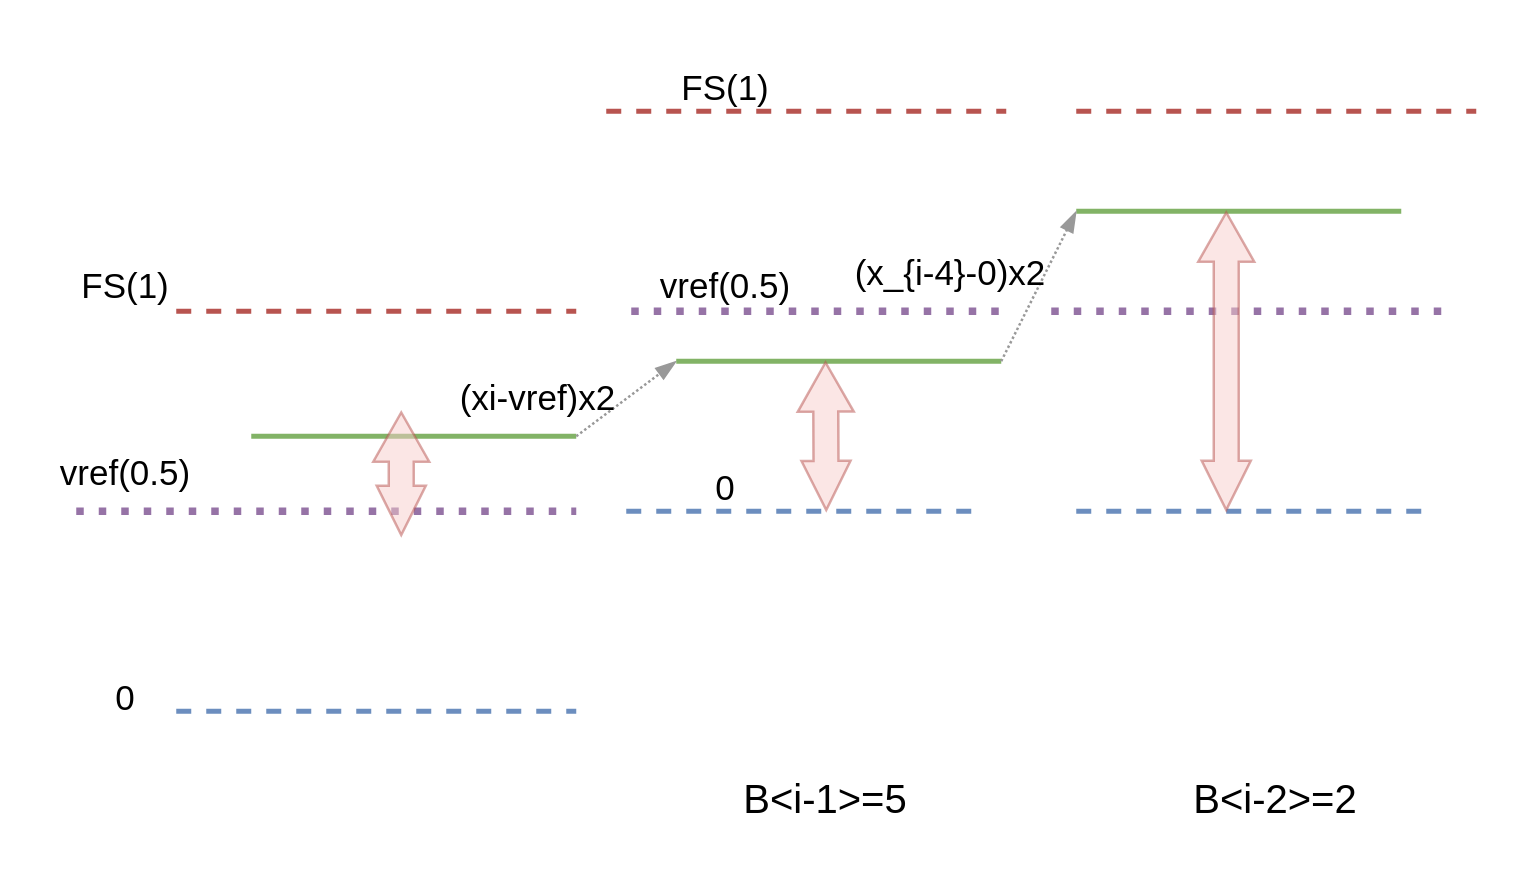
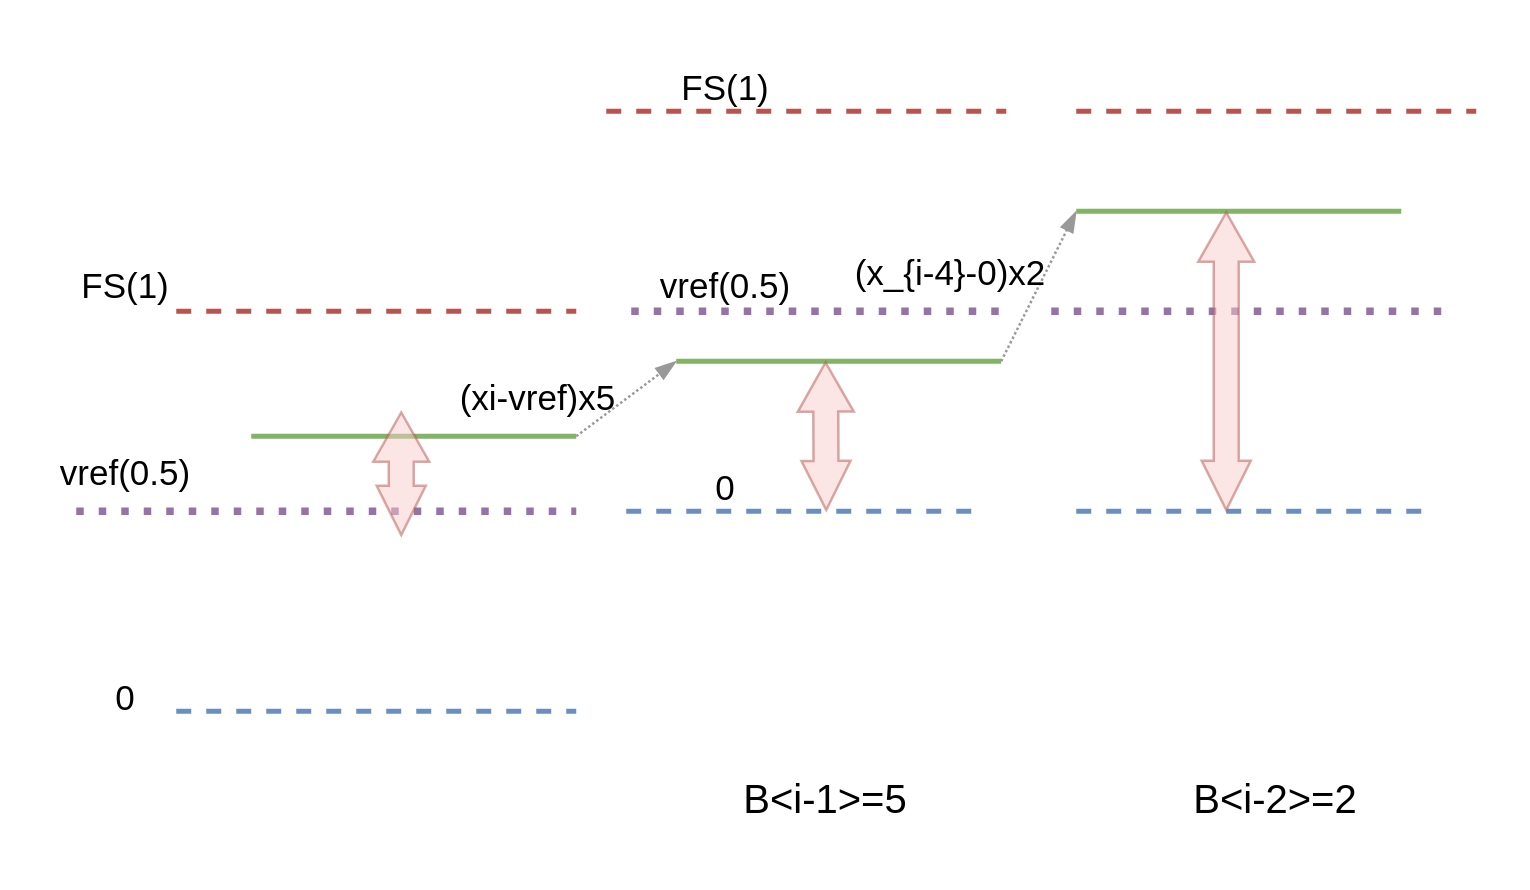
node "(xi-vref)x2": label "(xi-vref)x2" -> "(xi-vref)x5"
